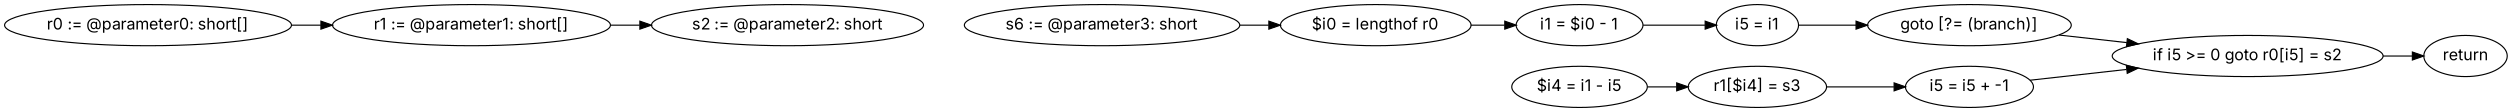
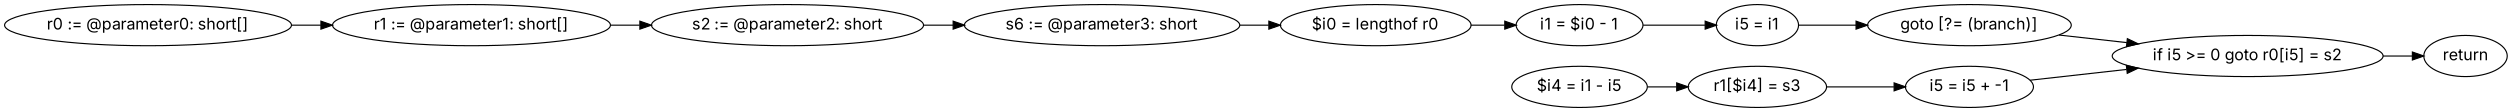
edge "s2 := @parameter2: short" -> "s6 := @parameter3: short": added
